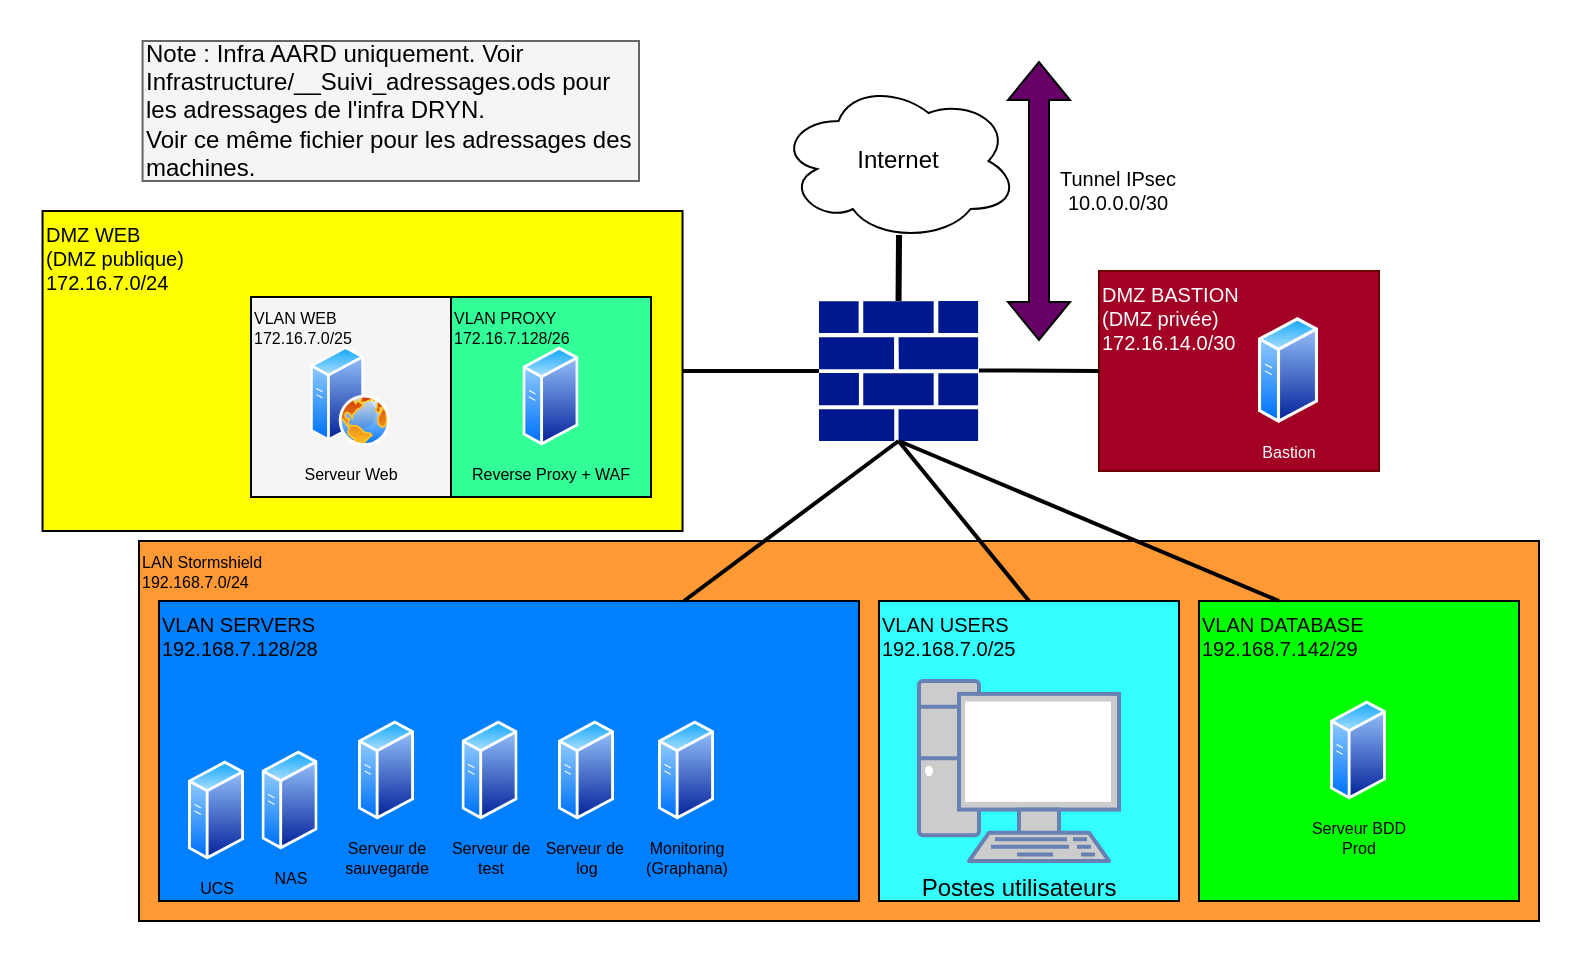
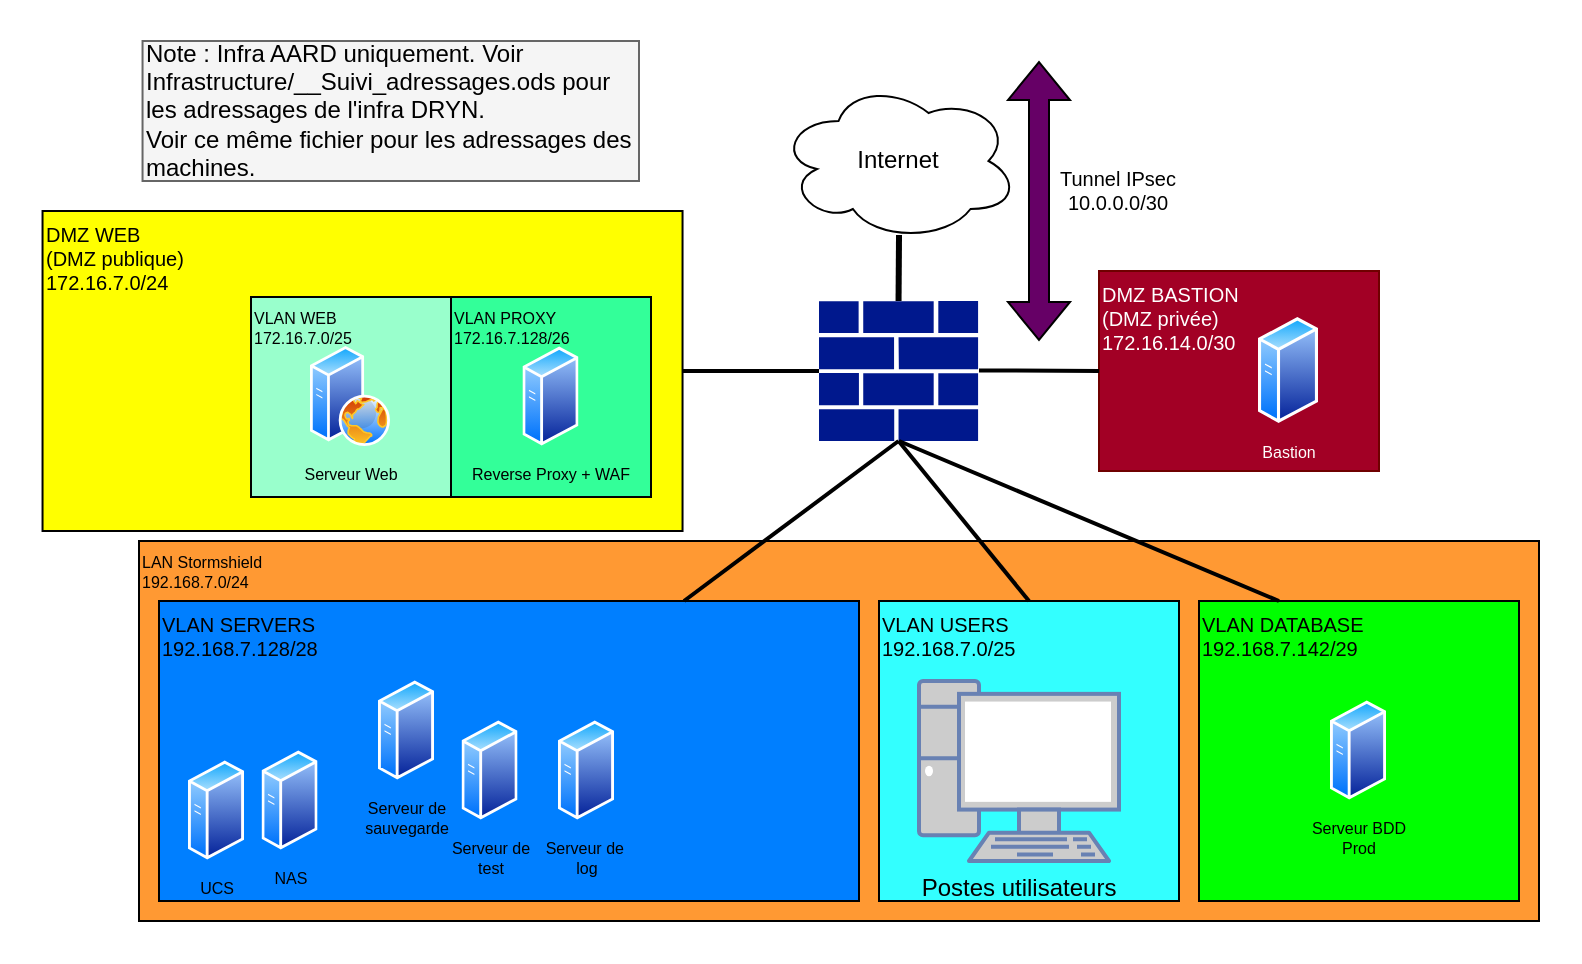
node "VLAN WEB 172.16.7.0/25": fillcolor #f5f5f5 -> #99ffcc
node "Serveur de sauvegarde": moved (387, 771) -> (407, 731)
node "Monitoring (Graphana)": removed
